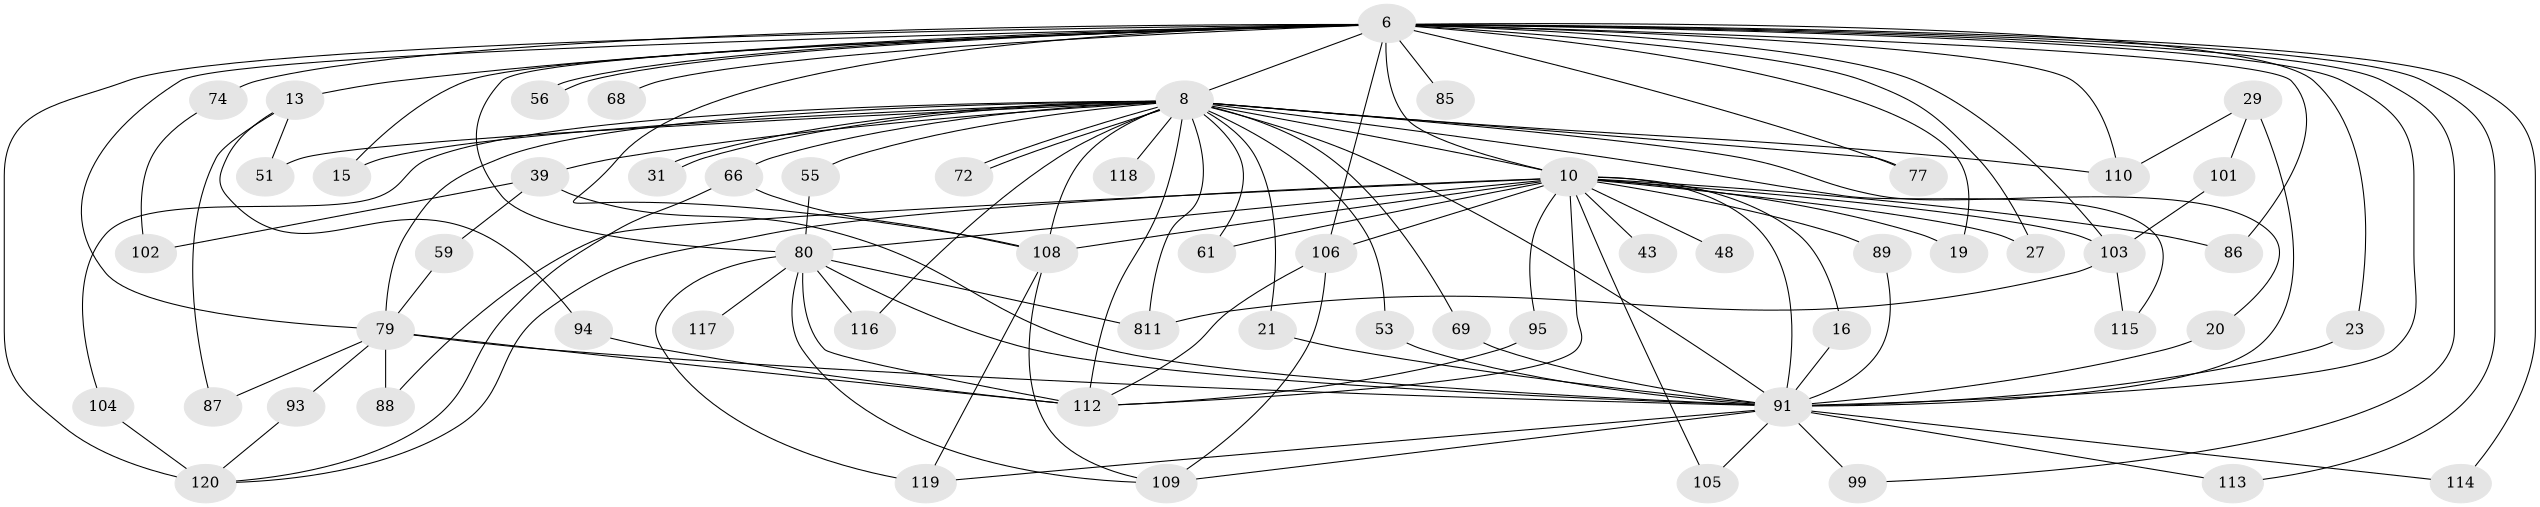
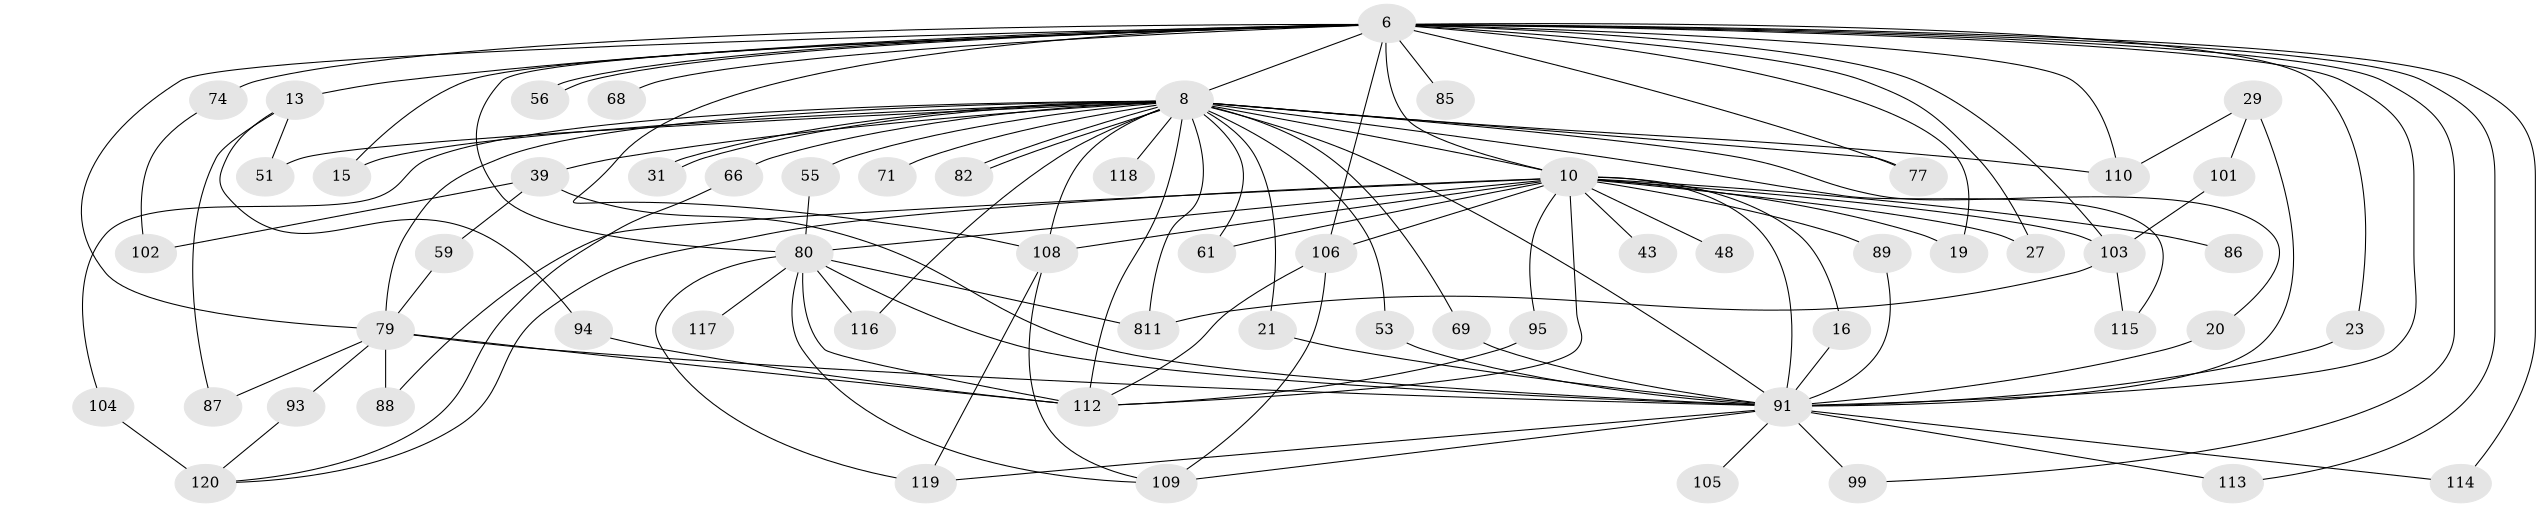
edge "6" -- "86": removed
edge "6" -- "120": removed
node "71": added
node "72": label "72" -> "82"
edge "66" -- "108": removed
edge "10" -- "105": removed
